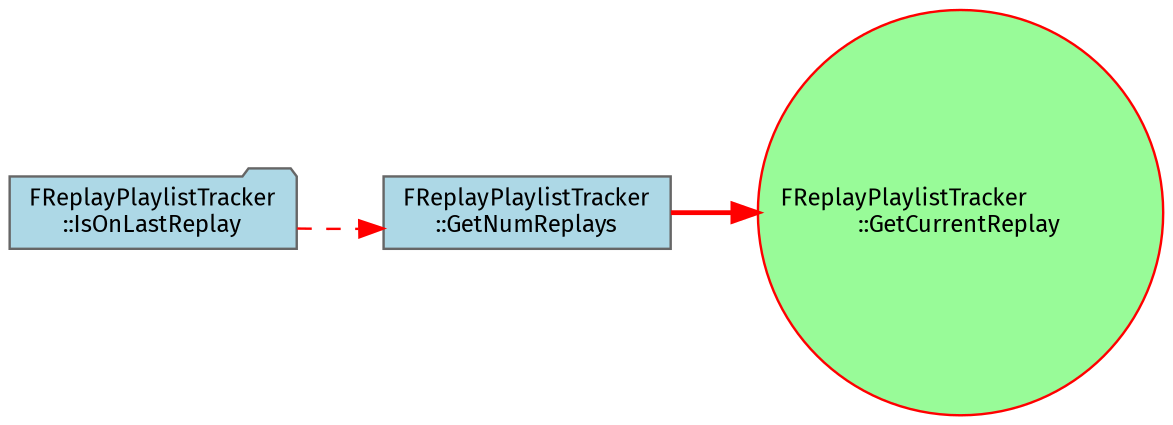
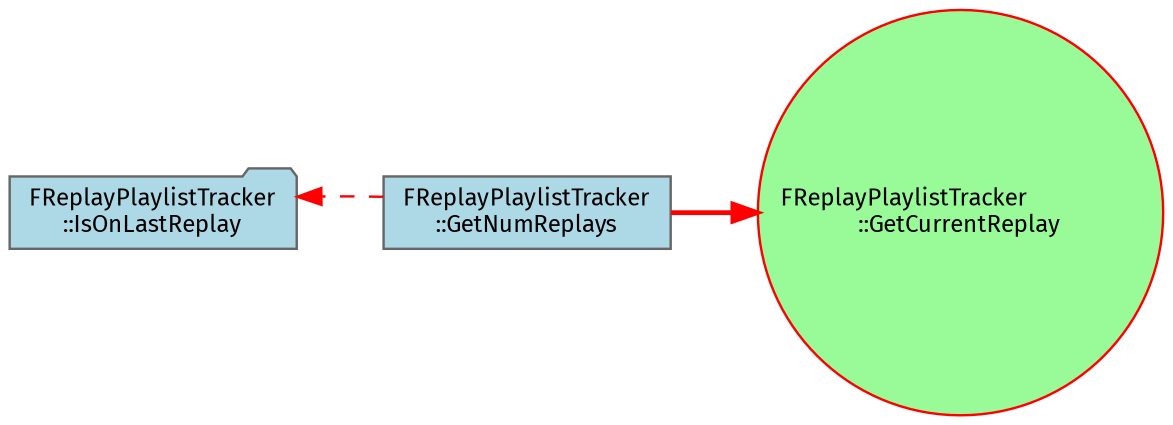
edge "FReplayPlaylistTracker ::IsOnLastReplay" -> "FReplayPlaylistTracker ::GetNumReplays": reversed
